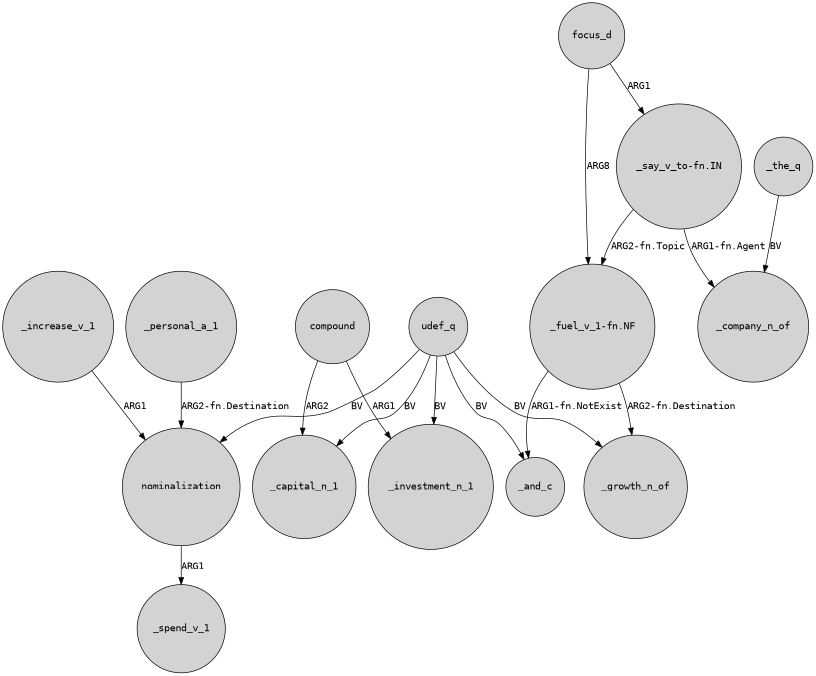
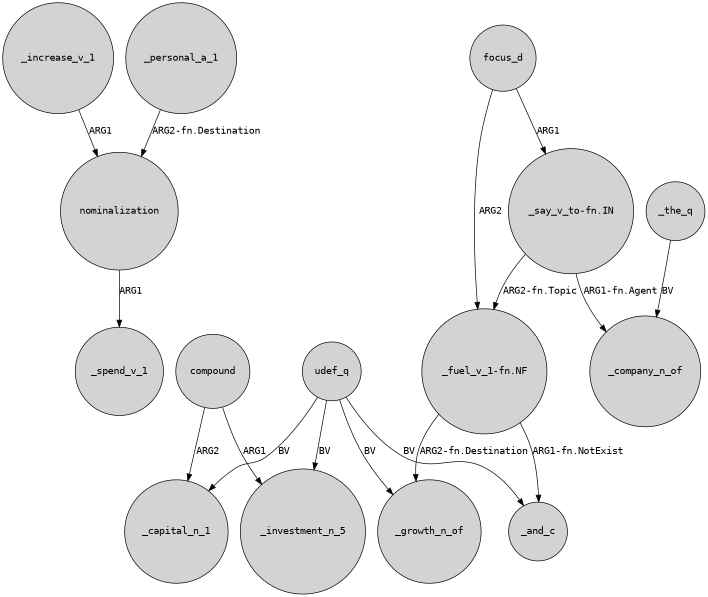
edge "focus_d" -> "_fuel_v_1-fn.NF": label "ARG8" -> "ARG2"
edge "udef_q" -> "nominalization": removed, label "BV"
node "_investment_n_1": label "_investment_n_1" -> "_investment_n_5"
